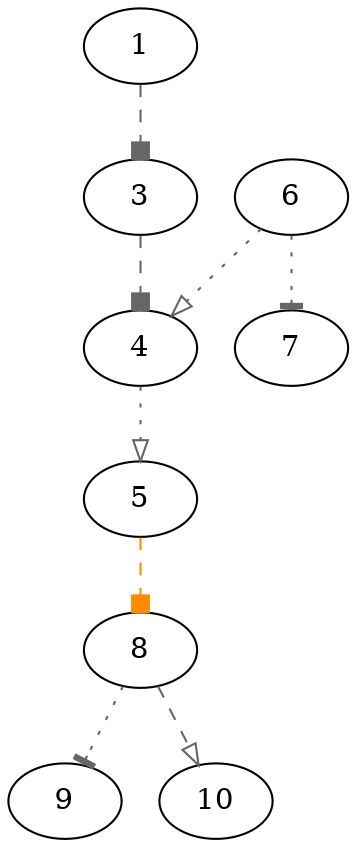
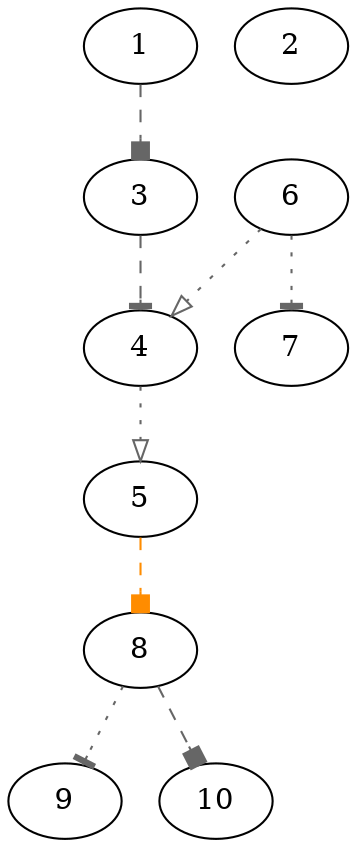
node "2": added
edge "3" -> "4": arrowhead box -> tee
edge "8" -> "10": arrowhead onormal -> box
